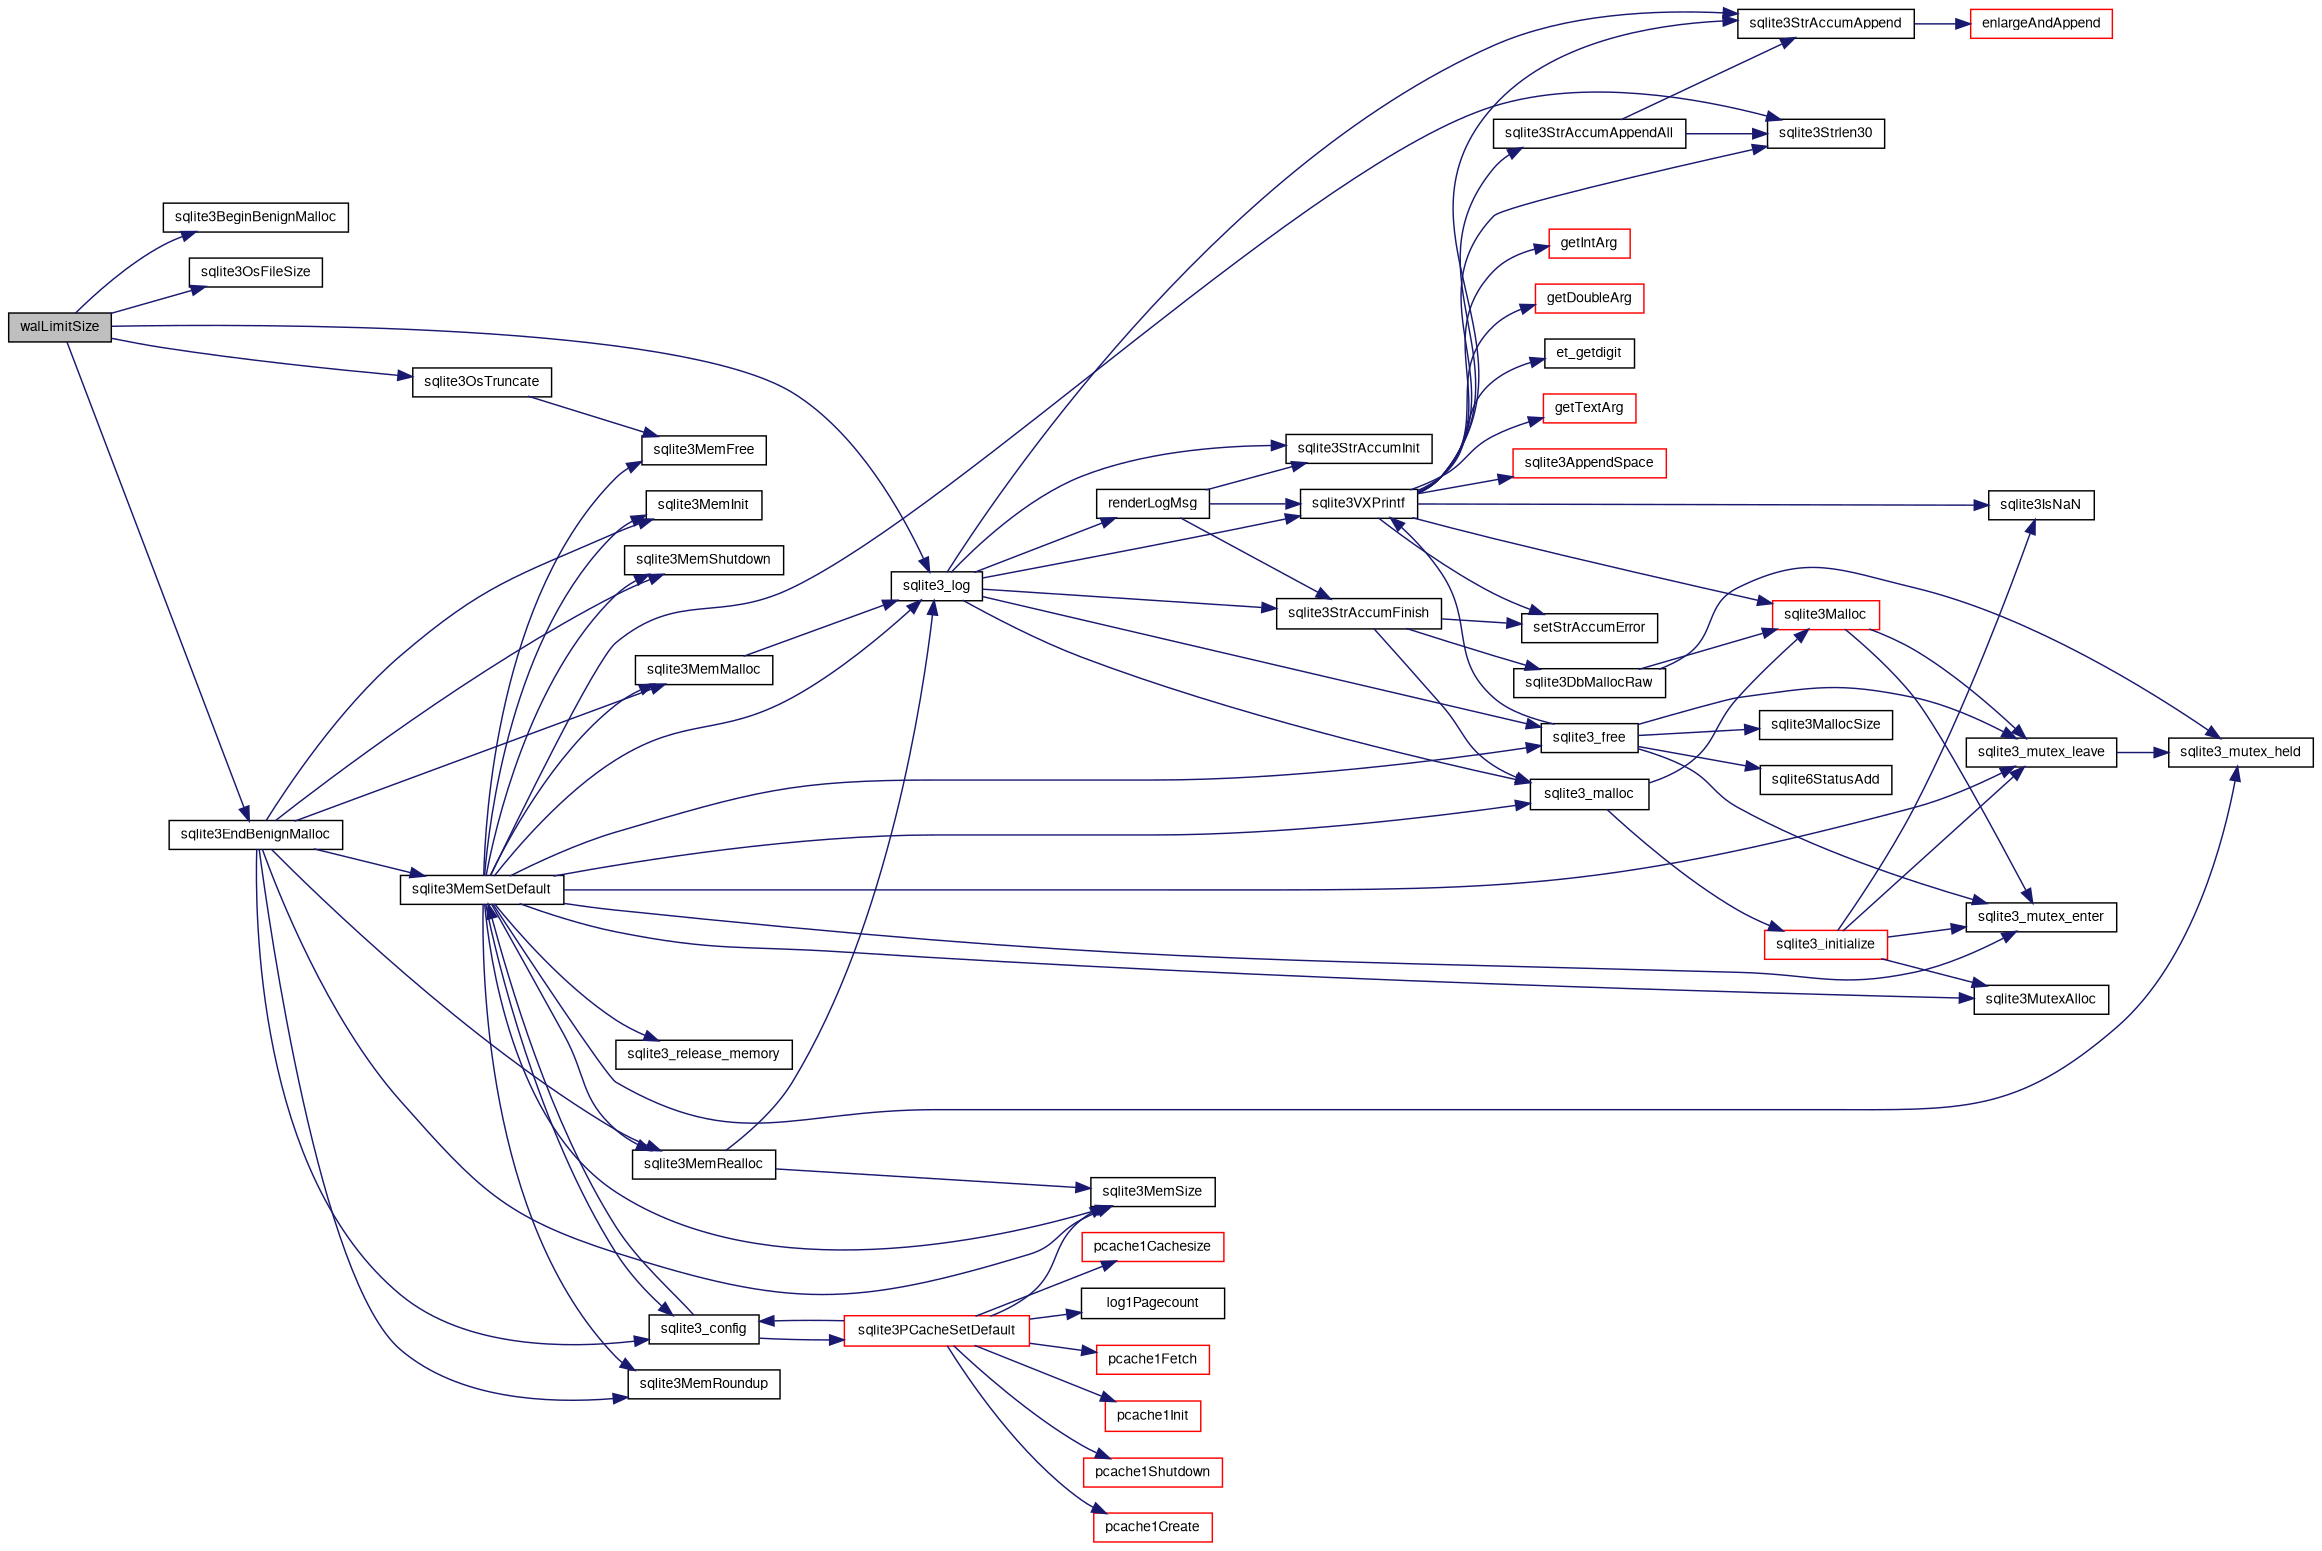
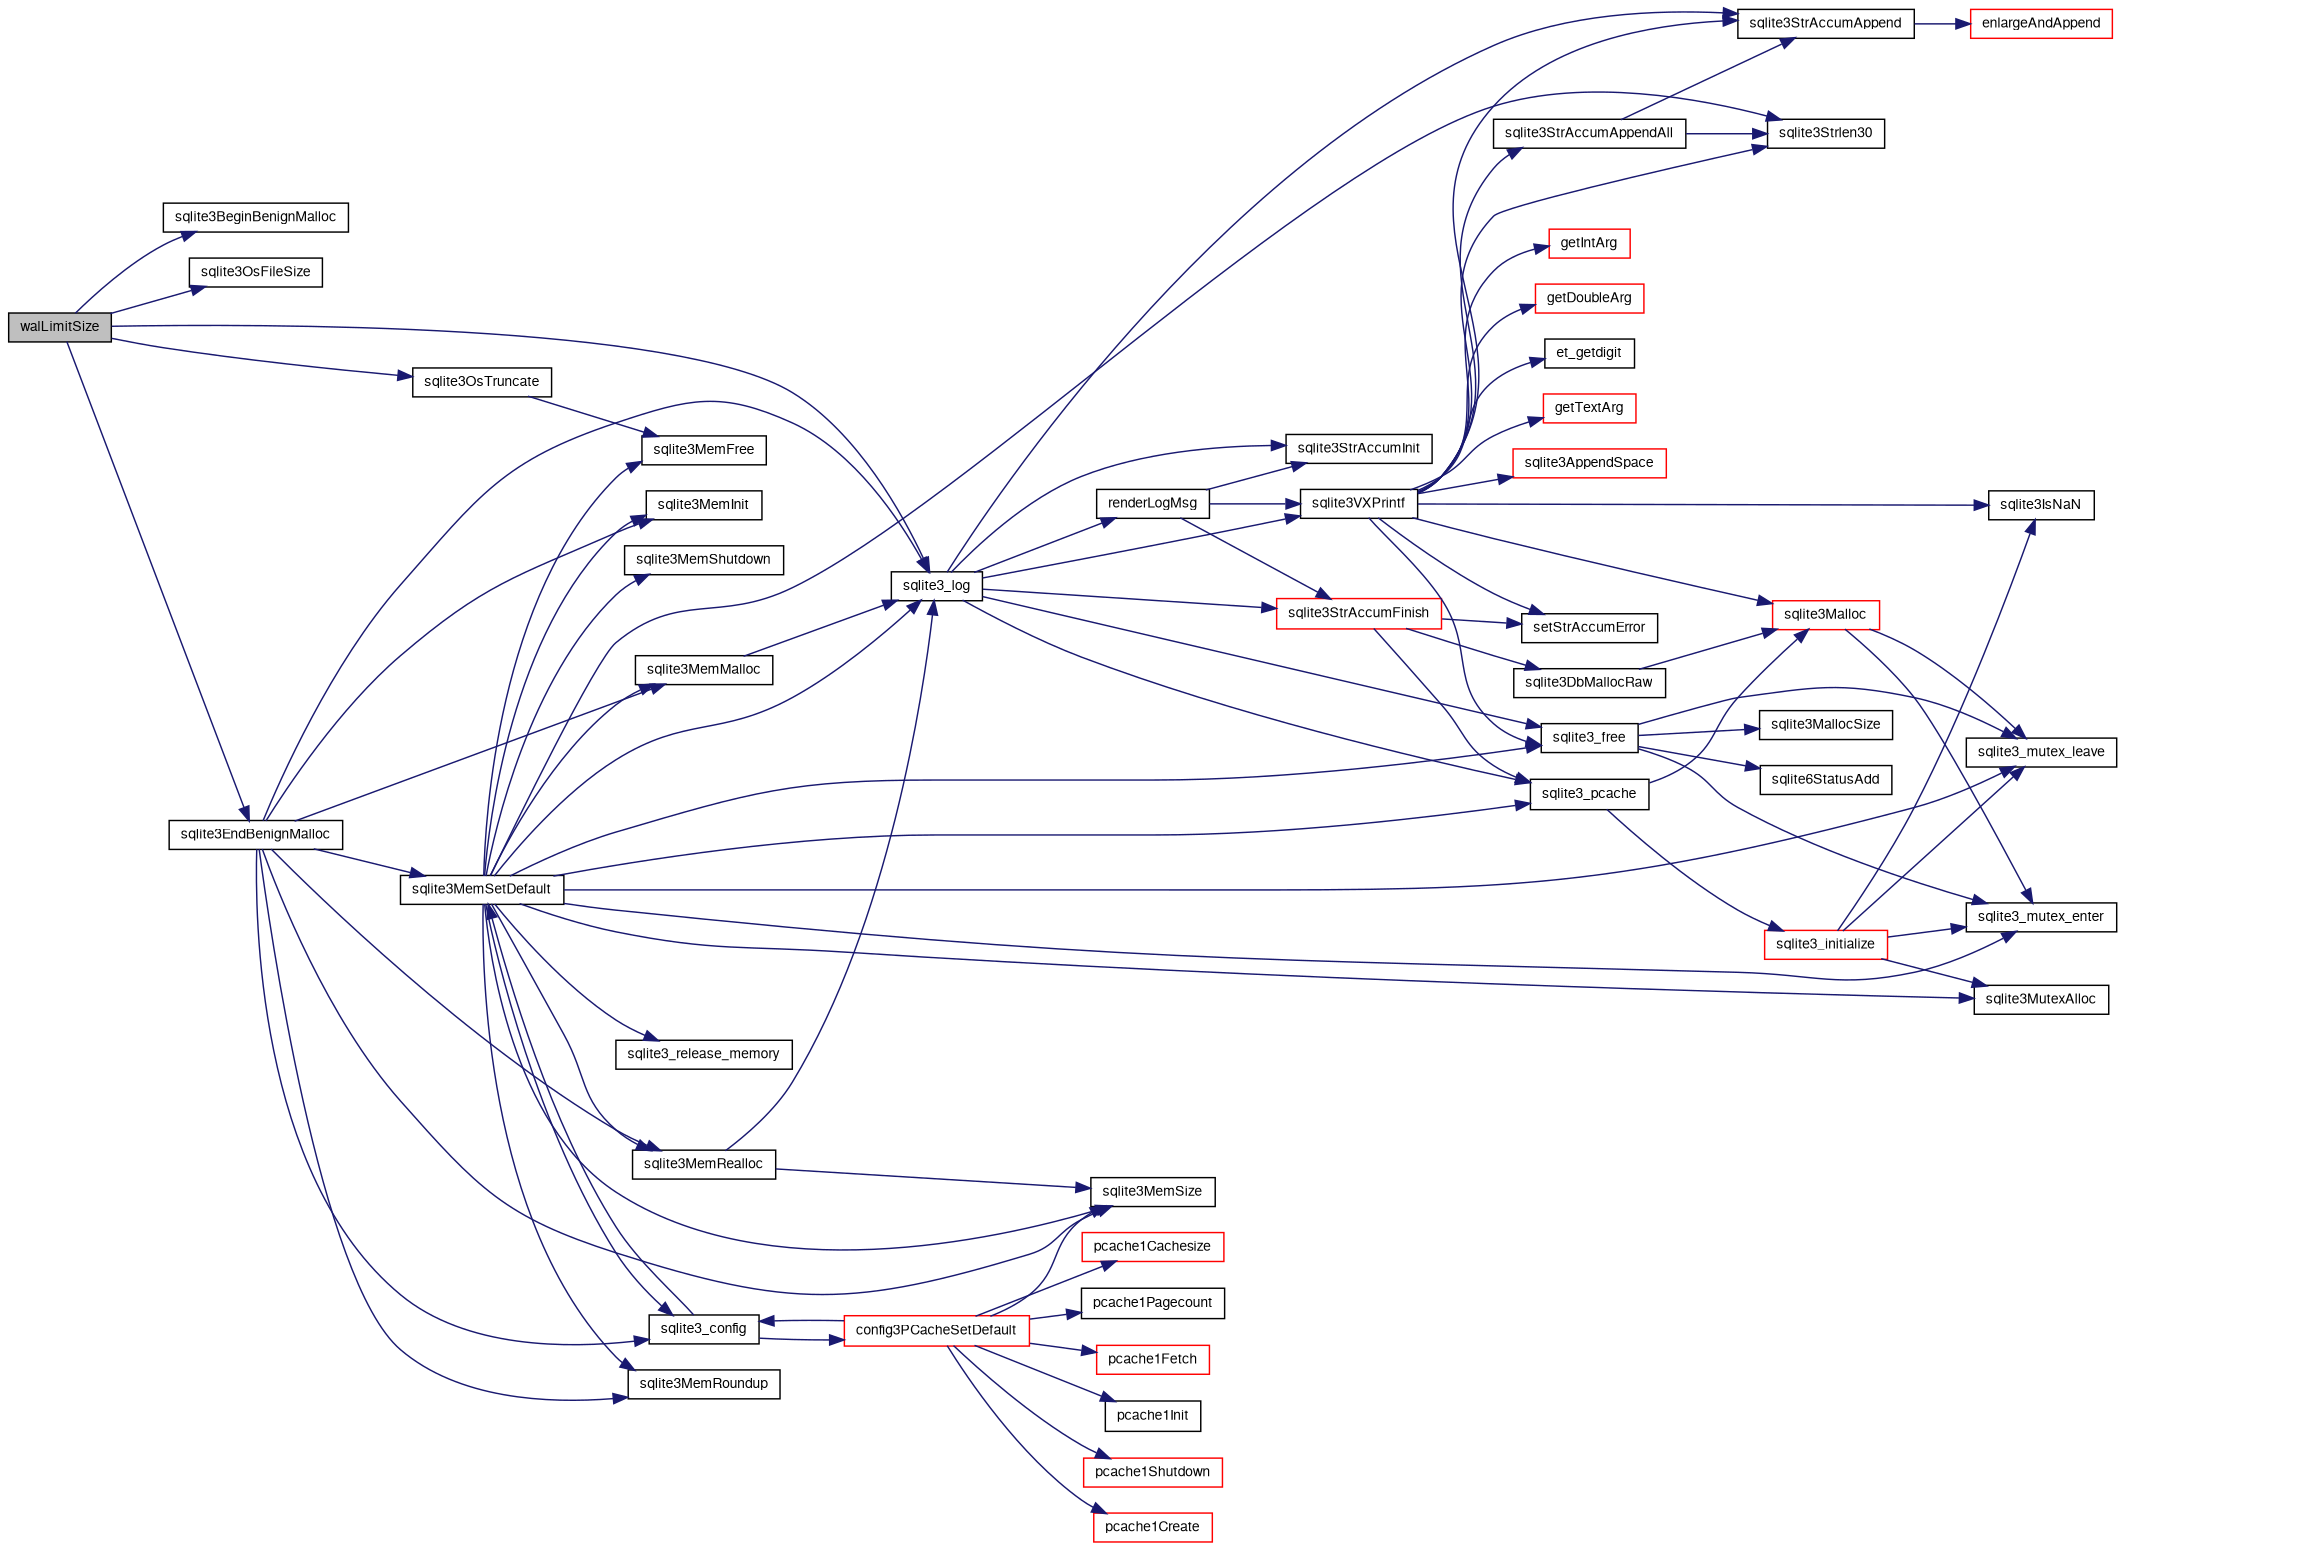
node "sqlite3StrAccumFinish": color black -> red
edge "sqlite3_free" -> "sqlite3VXPrintf": reversed
edge "sqlite3EndBenignMalloc" -> "sqlite3MemShutdown": now "sqlite3EndBenignMalloc" -> "sqlite3_log"
node "sqlite3_mutex_held": removed
node "sqlite3_malloc": label "sqlite3_malloc" -> "sqlite3_pcache"
node "log1Pagecount": label "log1Pagecount" -> "pcache1Pagecount"
node "sqlite3PCacheSetDefault": label "sqlite3PCacheSetDefault" -> "config3PCacheSetDefault"
node "pcache1Init": color red -> black
